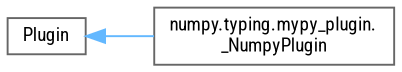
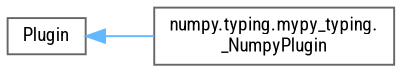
node "numpy.typing.mypy_plugin. _NumpyPlugin": label "numpy.typing.mypy_plugin. _NumpyPlugin" -> "numpy.typing.mypy_typing. _NumpyPlugin"
